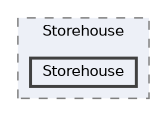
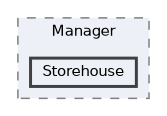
cluster "Storehouse": label "Storehouse" -> "Manager"
